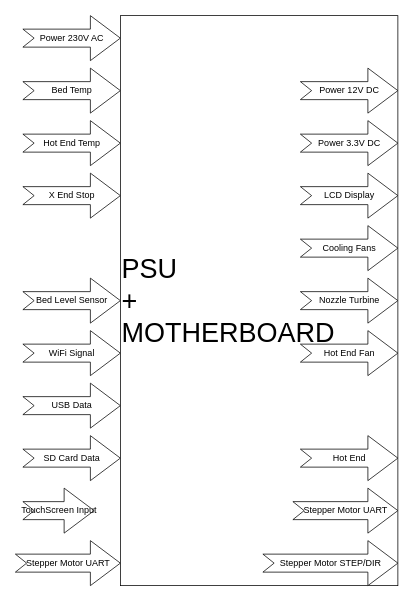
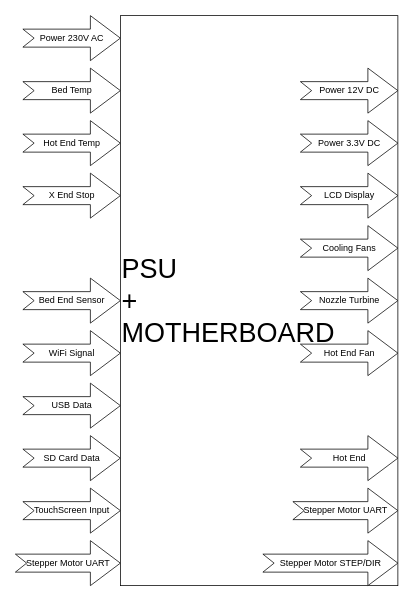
node "Bed Level Sensor": label "Bed Level Sensor" -> "Bed End Sensor"
node "TouchScreen Input": size 71x45 -> 98x45
